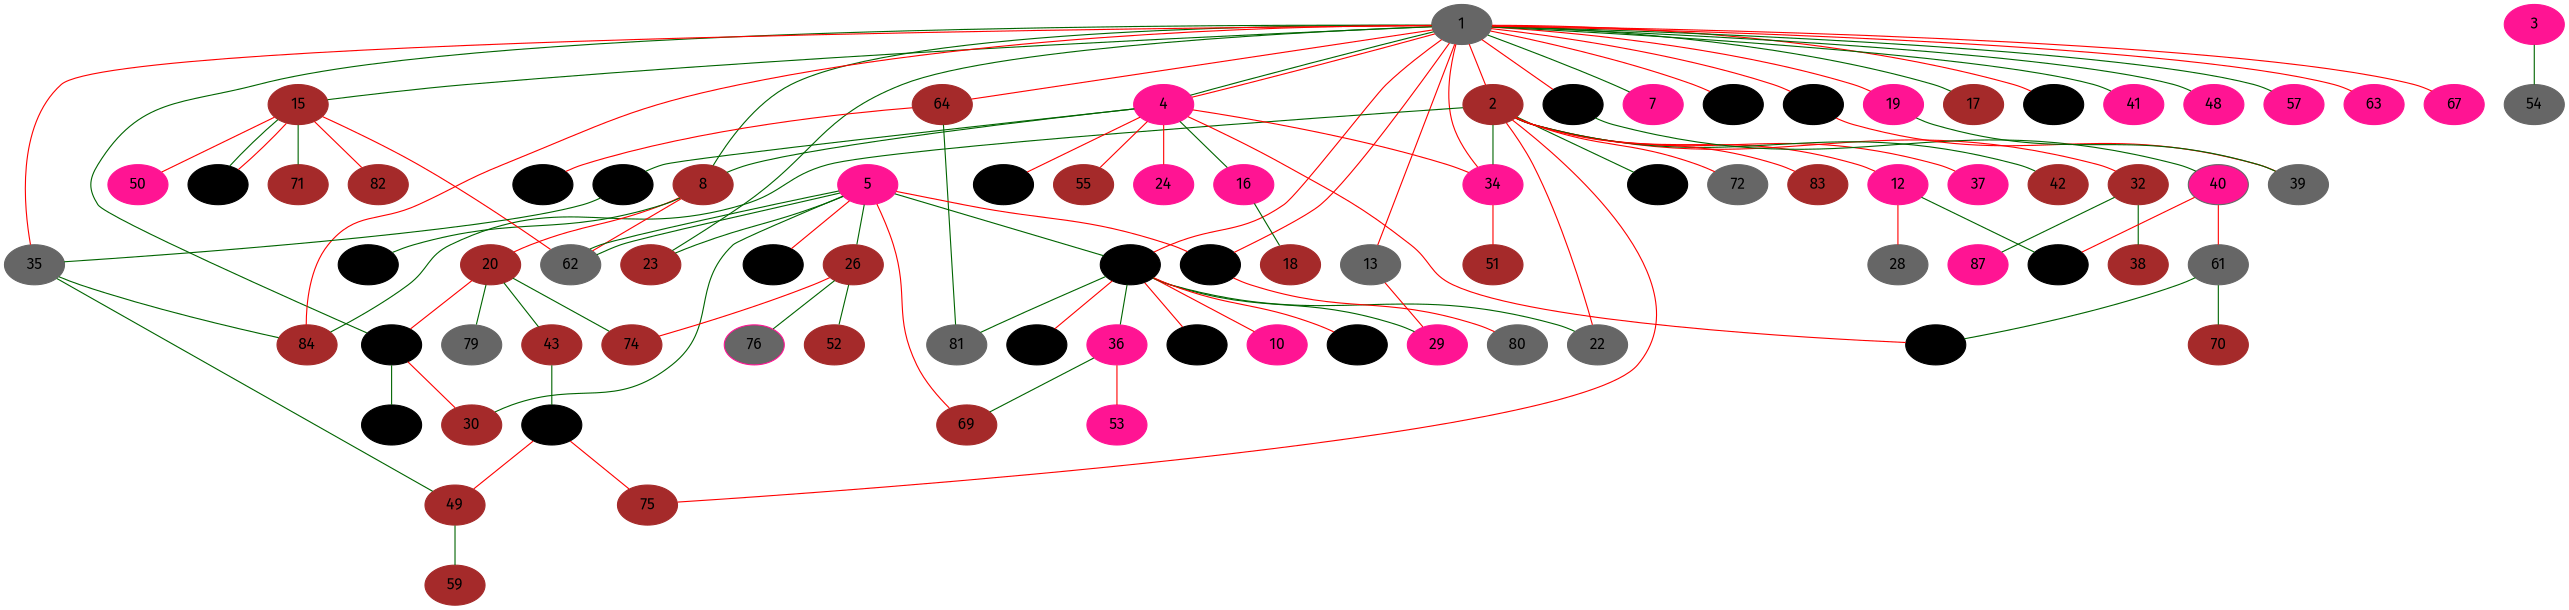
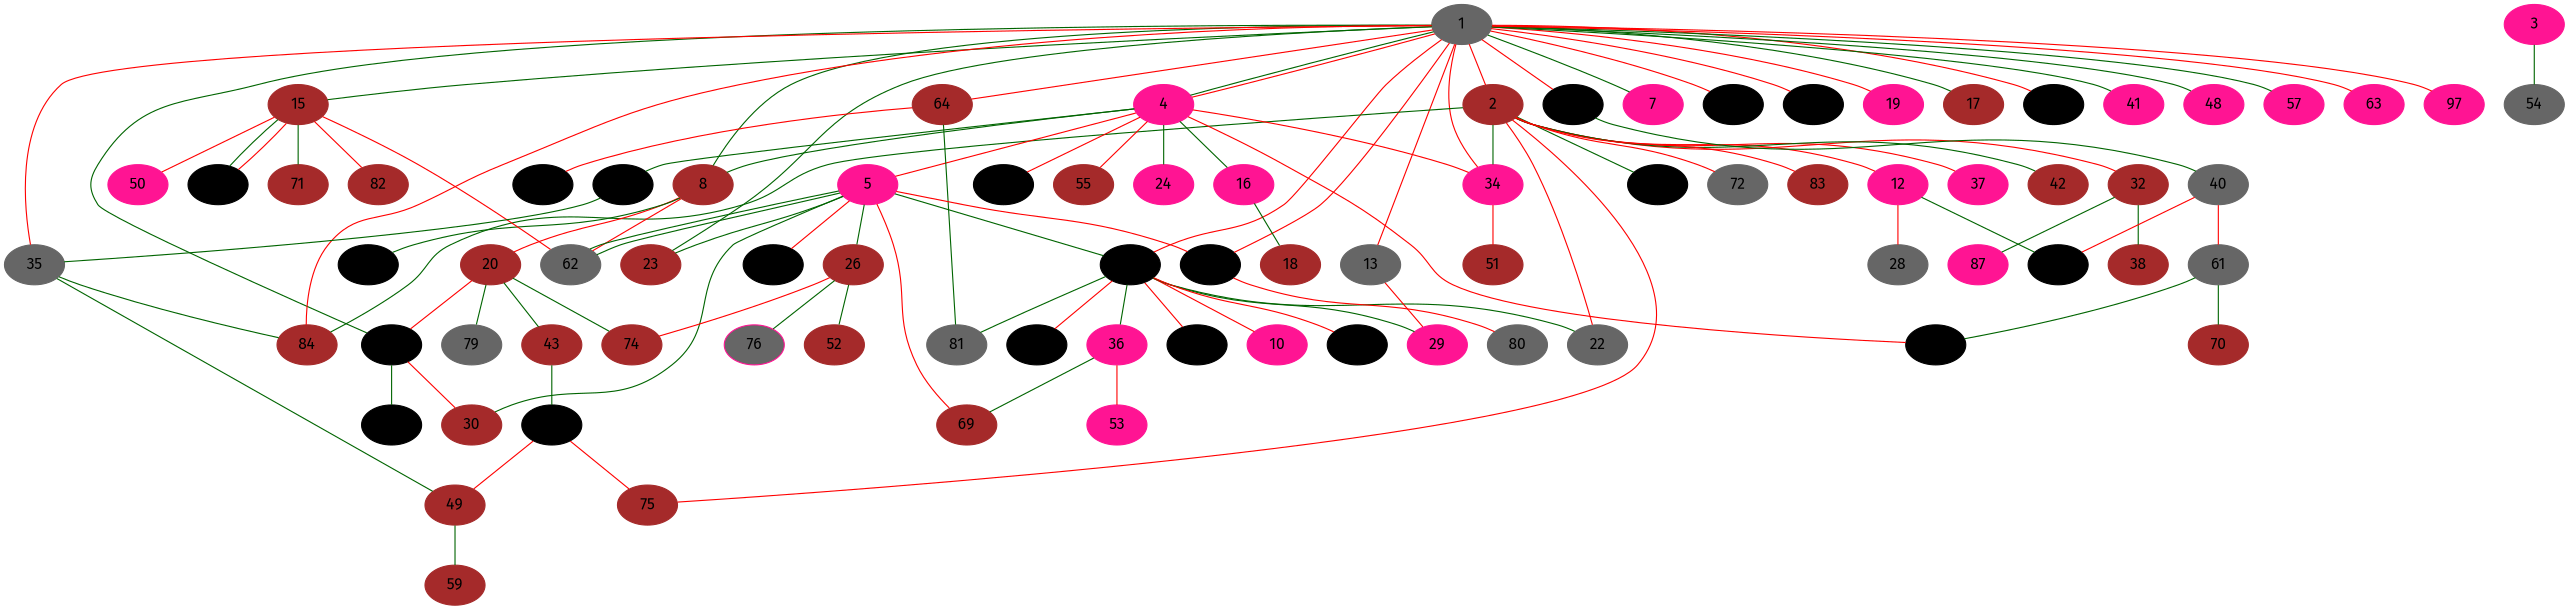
node "67": label "67" -> "97"
edge "4" -- "24": color red -> darkgreen
edge "4" -- "5": added
node "40": fillcolor deeppink -> gray40
node "39": removed
